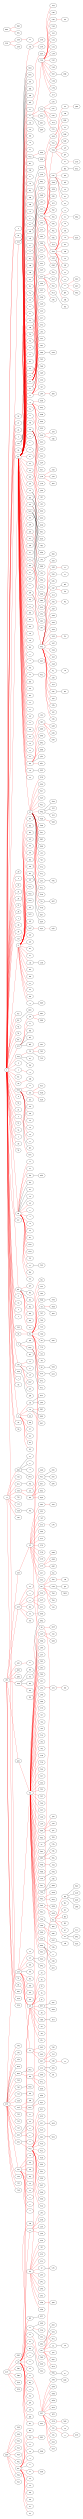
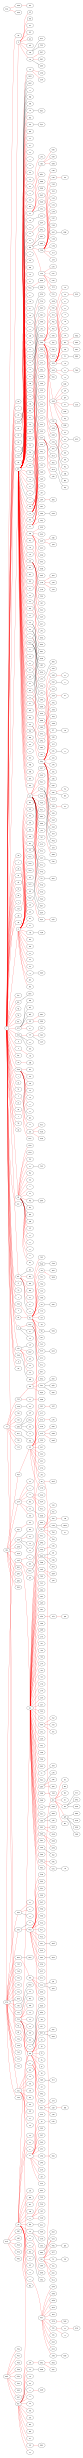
node "296": added
